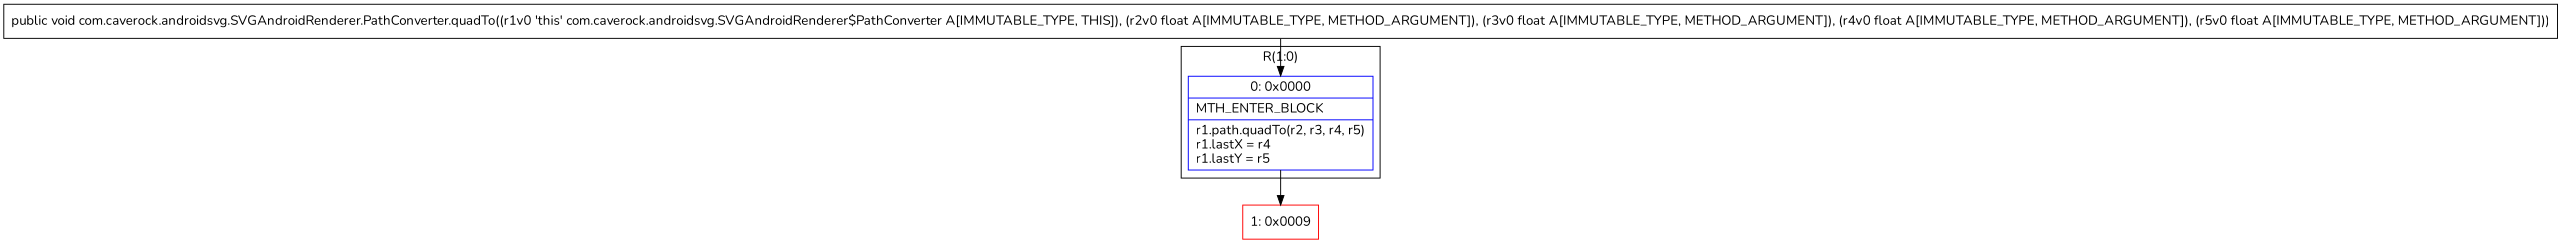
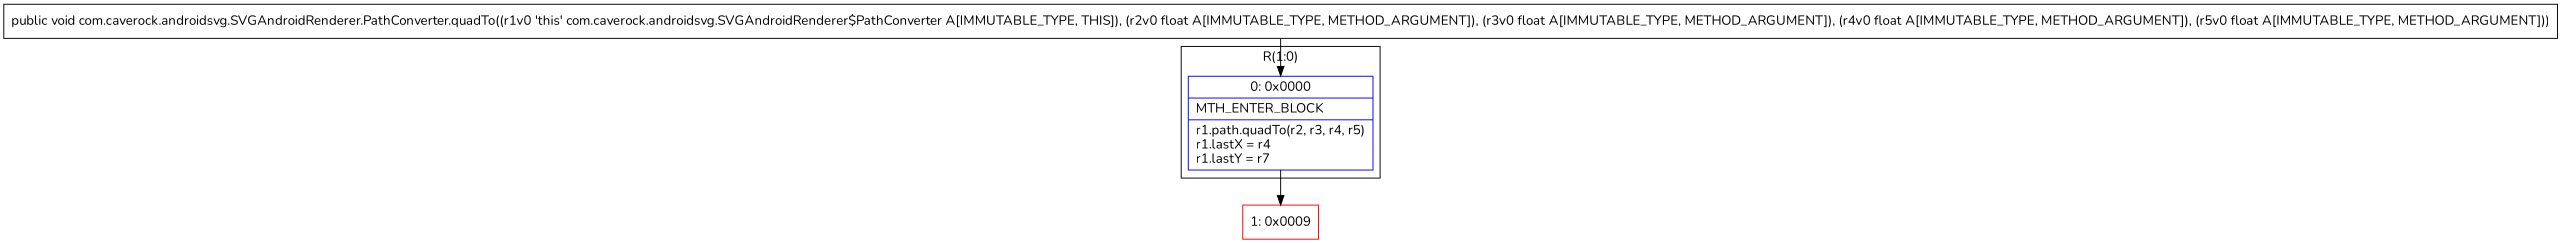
node "0: 0x0000": text "r1.lastY = r5" -> "r1.lastY = r7"
